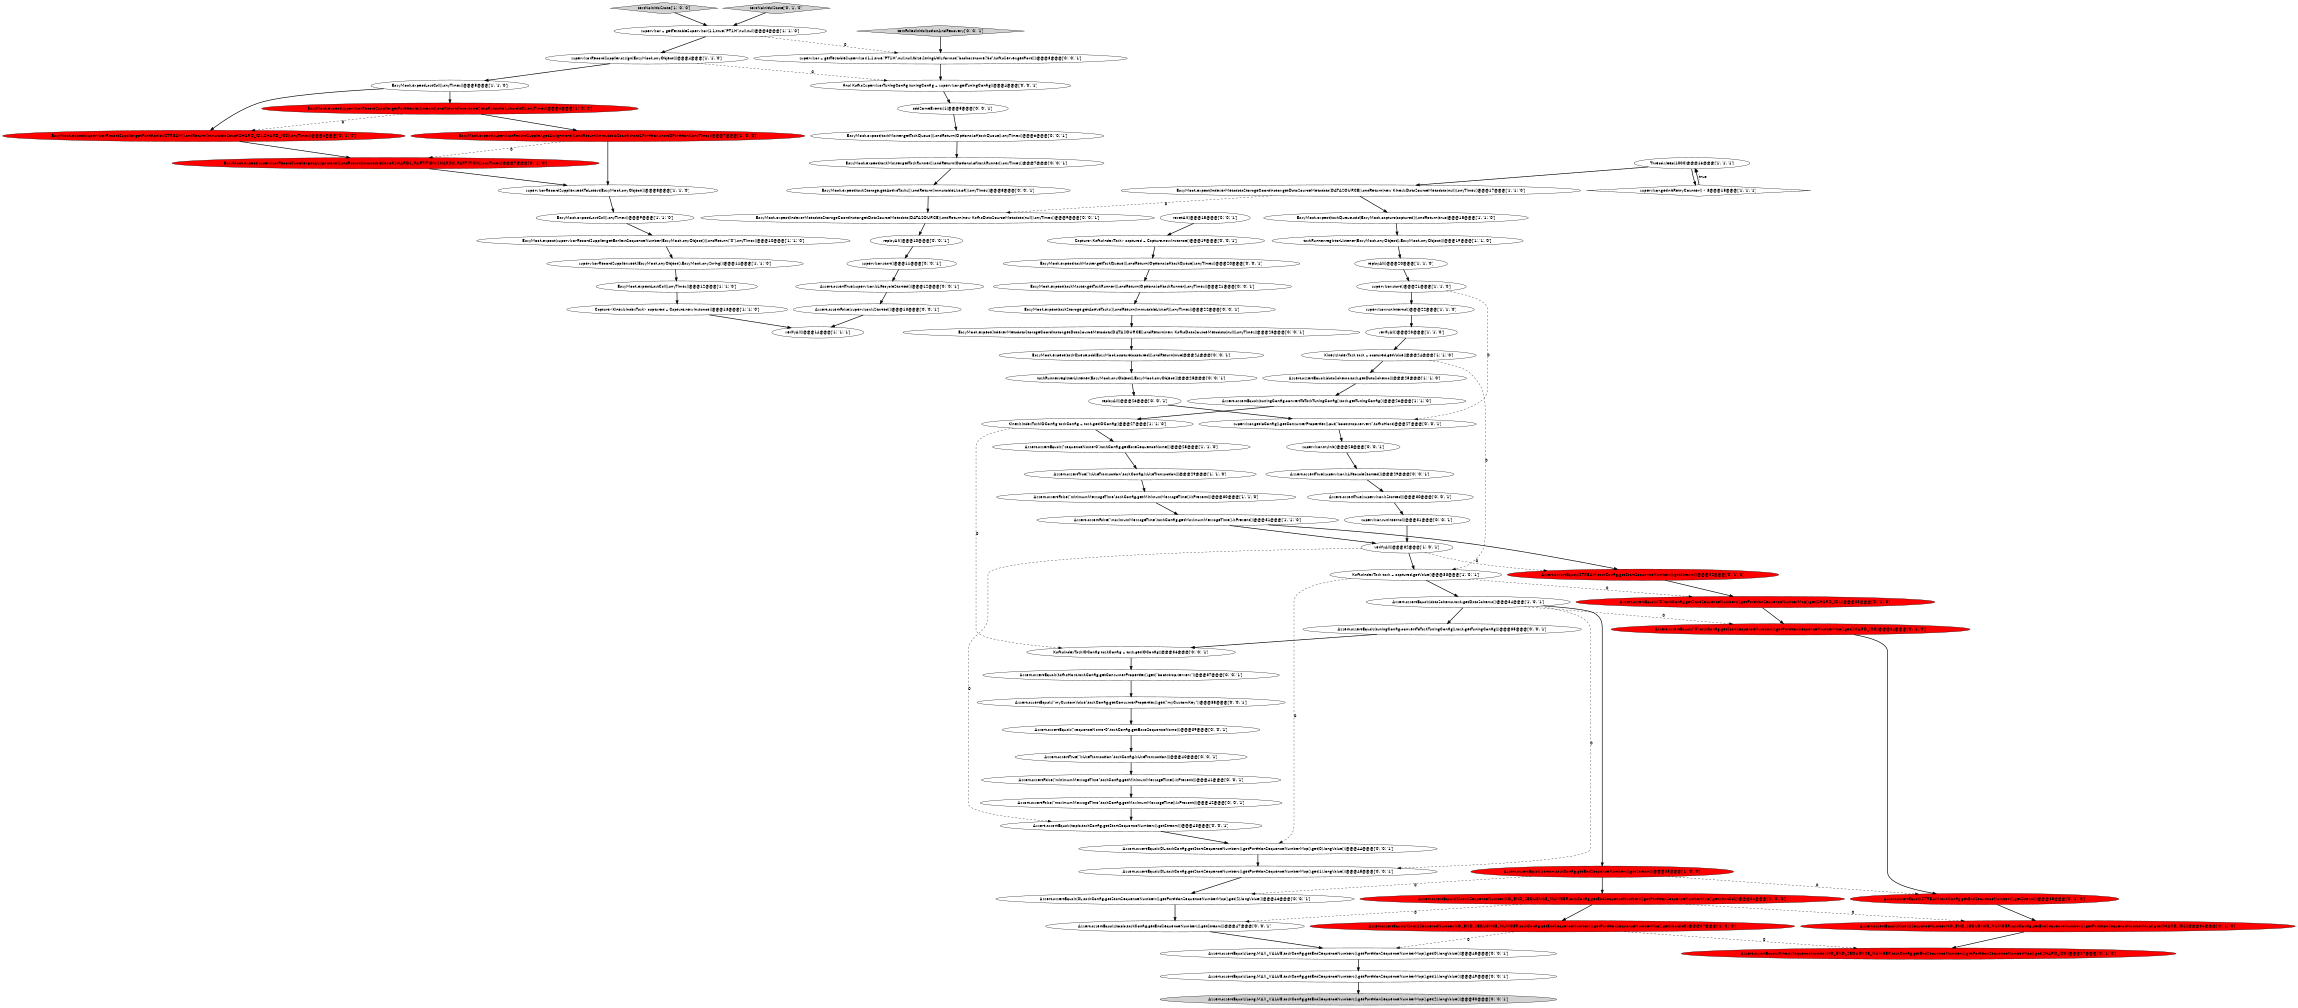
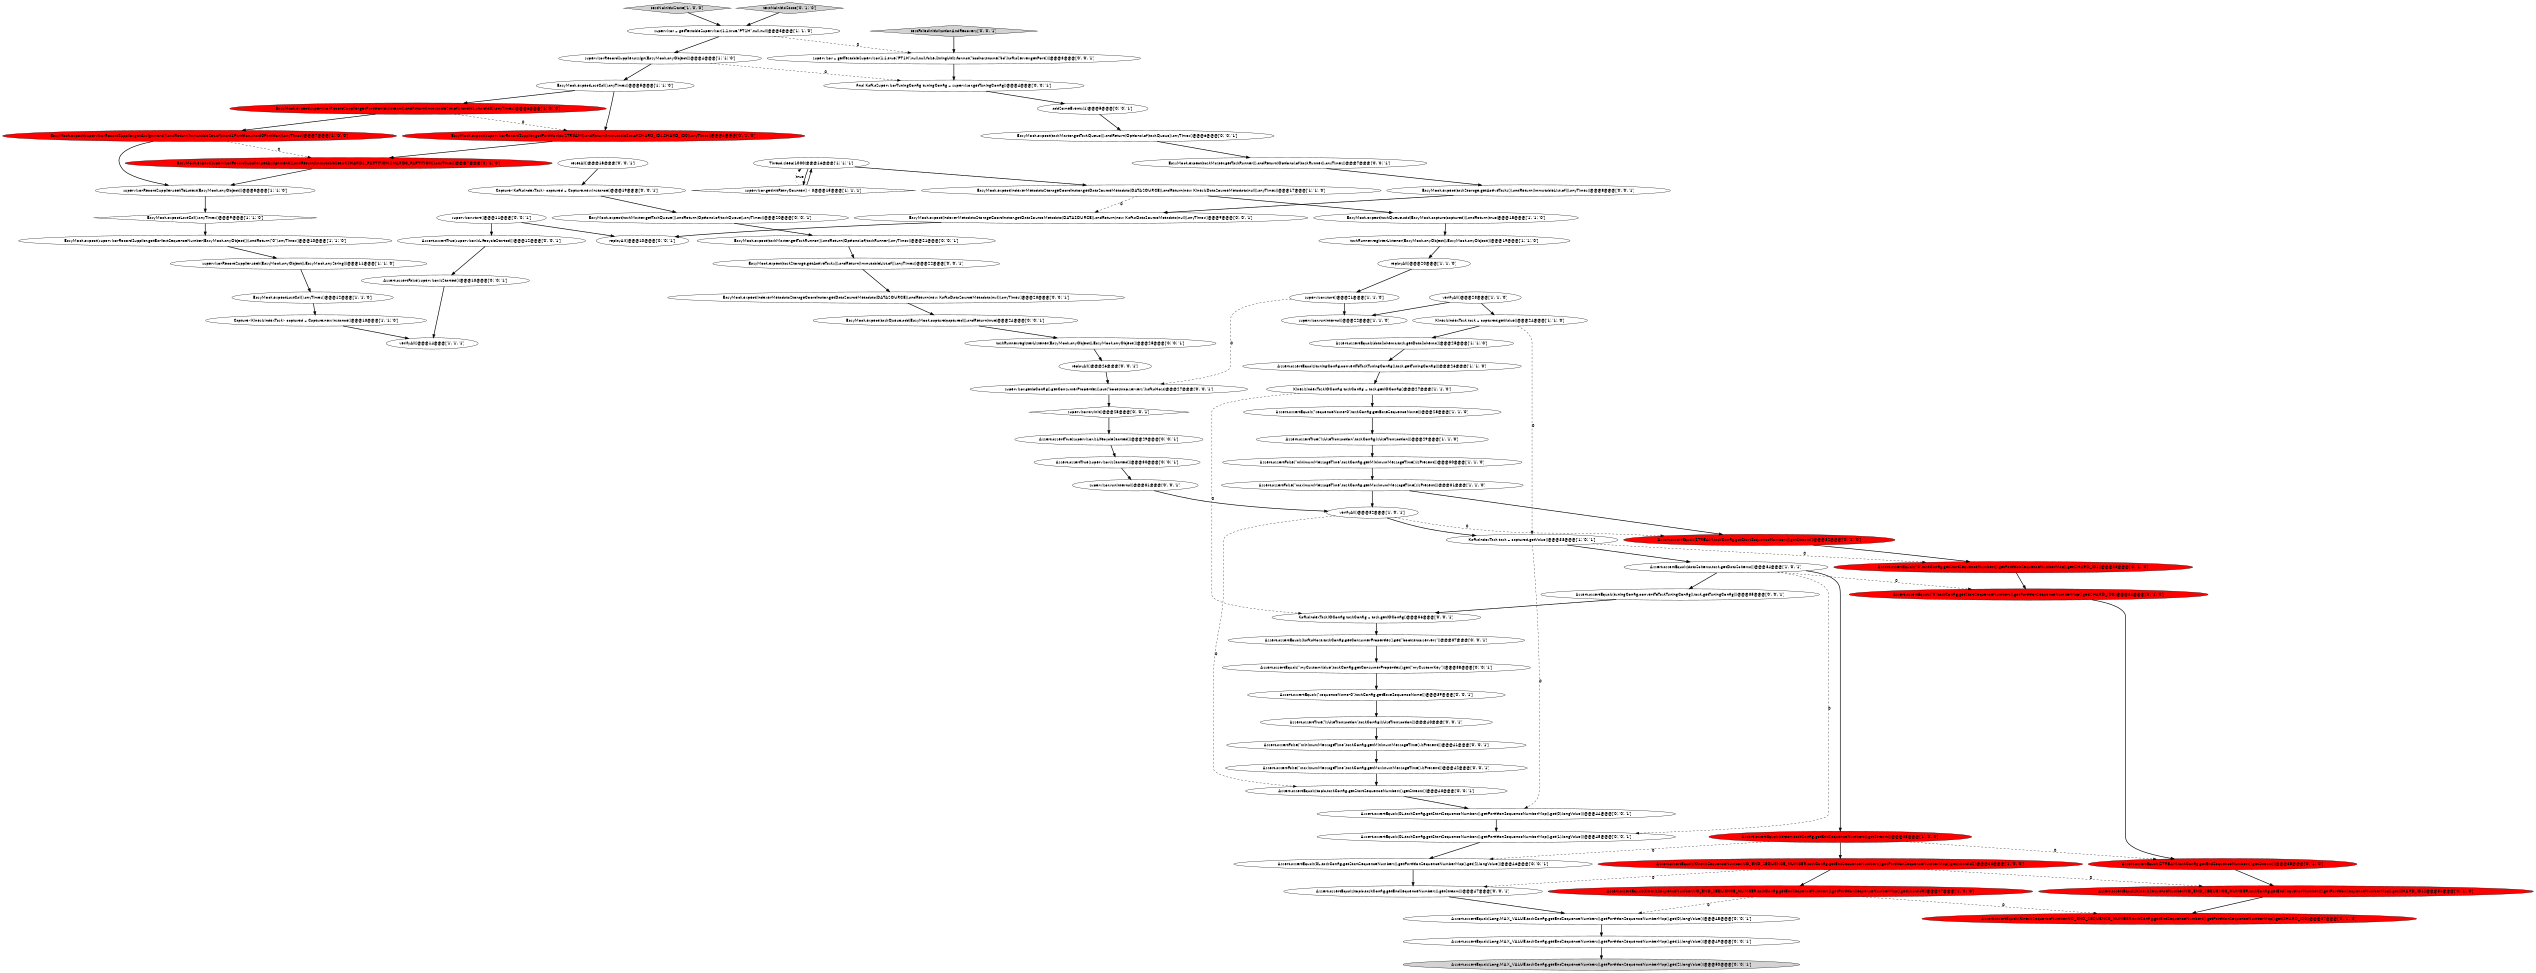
node "EasyMock.expectLastCall().anyTimes()@@@9@@@['1', '1', '0']": shape ellipse -> diamond
edge "replayAll()@@@10@@@['0', '0', '1']" -> "supervisor.start()@@@11@@@['0', '0', '1']": reversed
edge "supervisor.runInternal()@@@22@@@['1', '1', '0']" -> "verifyAll()@@@23@@@['1', '1', '0']": reversed
node "supervisor.tryInit()@@@28@@@['0', '0', '1']": shape ellipse -> diamond
